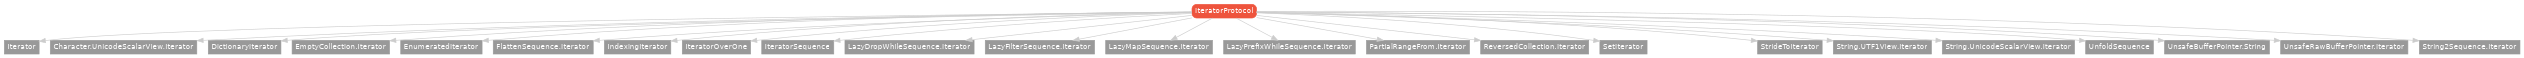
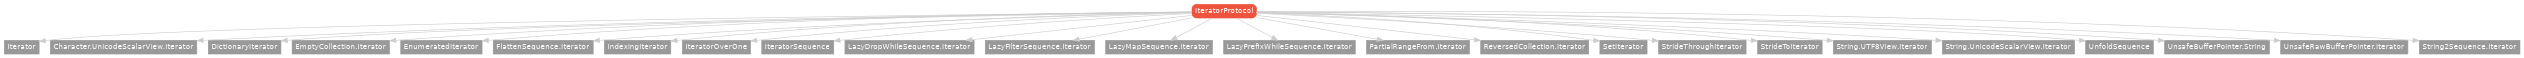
node "StrideThroughIterator": added
node "String.UTF1View.Iterator": label "String.UTF1View.Iterator" -> "String.UTF8View.Iterator"
